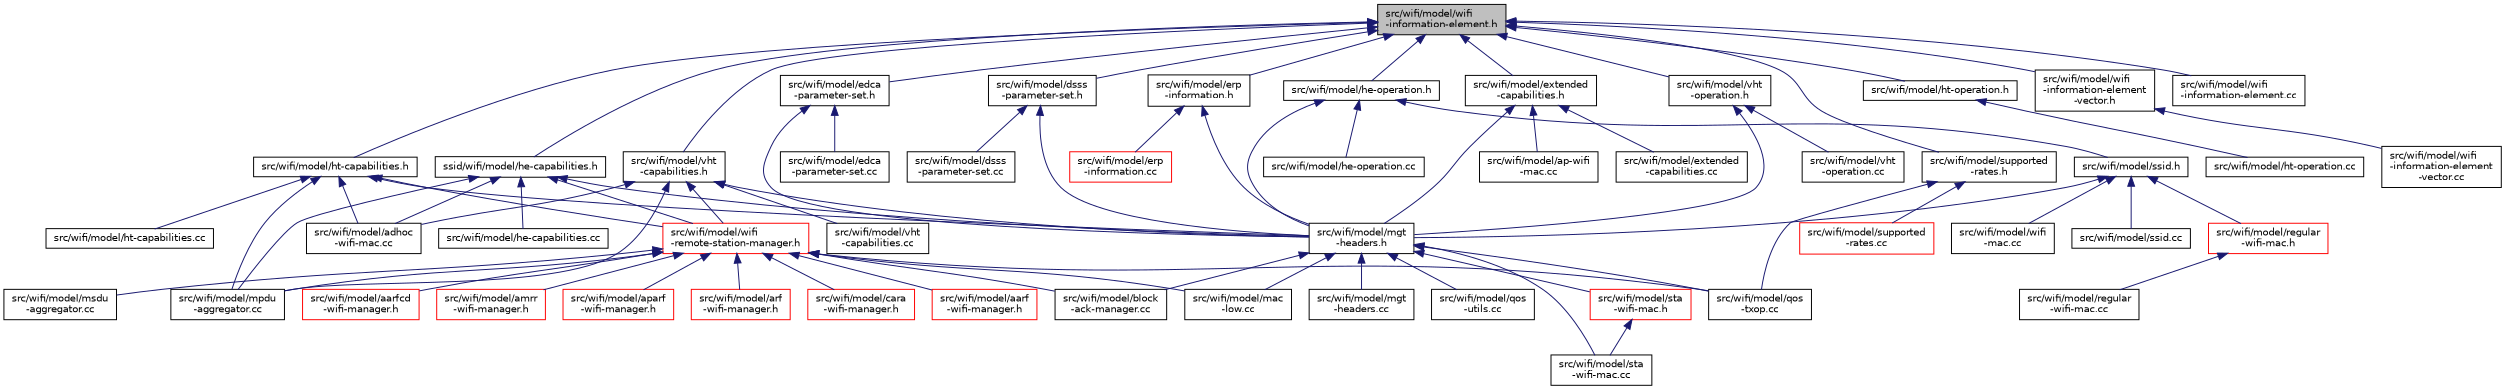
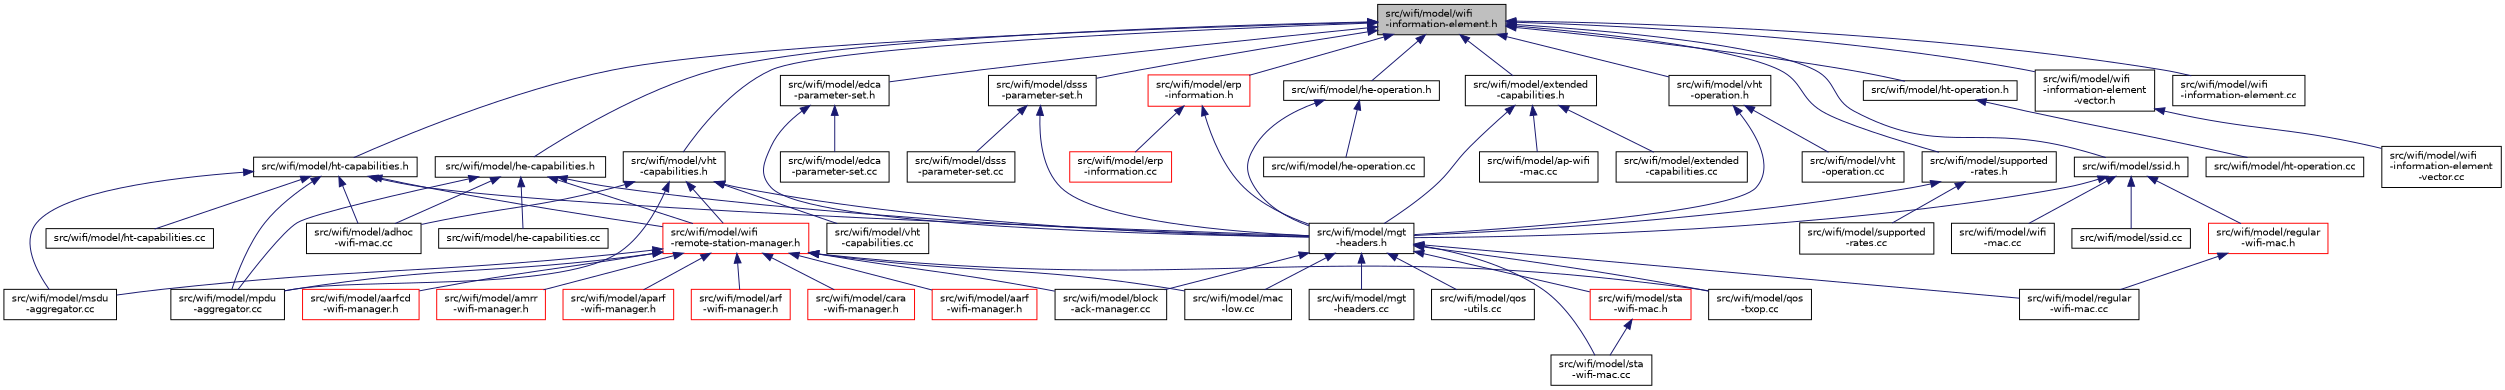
node "src/wifi/model/erp -information.h": color black -> red
edge "src/wifi/model/ssid.h" -> "src/wifi/model/he-operation.h": now "src/wifi/model/ssid.h" -> "src/wifi/model/wifi -information-element.h"
node "ssid/wifi/model/he-capabilities.h": label "ssid/wifi/model/he-capabilities.h" -> "src/wifi/model/he-capabilities.h"
edge "src/wifi/model/msdu -aggregator.cc" -> "src/wifi/model/ht-capabilities.h": added
edge "src/wifi/model/qos -txop.cc" -> "src/wifi/model/supported -rates.h": now "src/wifi/model/mgt -headers.h" -> "src/wifi/model/supported -rates.h"
node "src/wifi/model/supported -rates.cc": color red -> black
edge "src/wifi/model/regular -wifi-mac.cc" -> "src/wifi/model/mgt -headers.h": added
